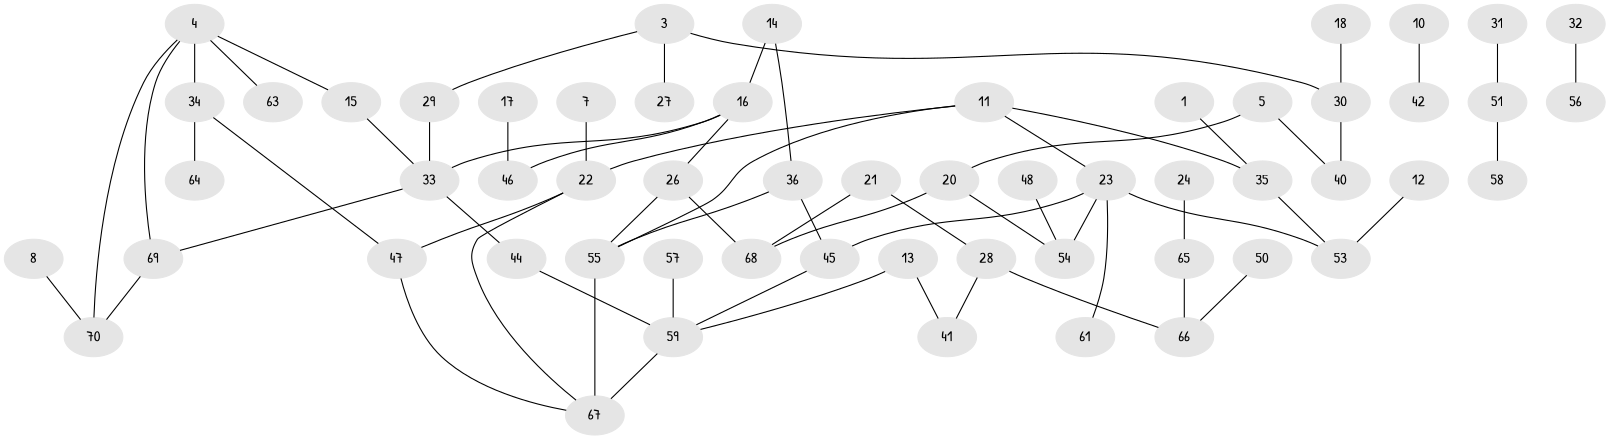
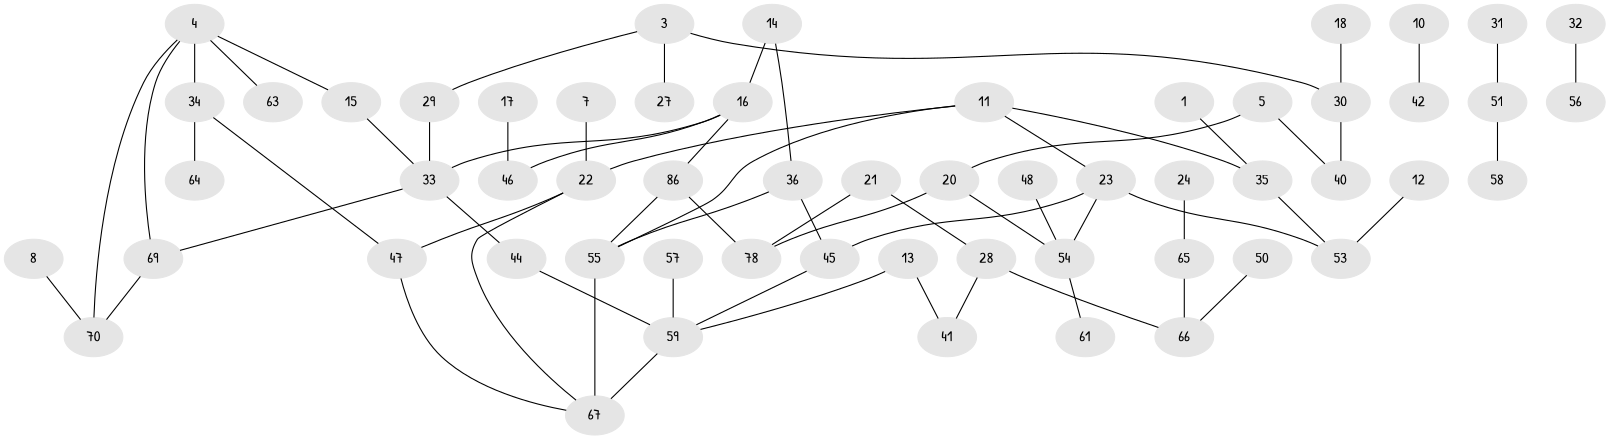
node "26": label "26" -> "86"
node "68": label "68" -> "78"
edge "23" -- "61": now "54" -- "61"
